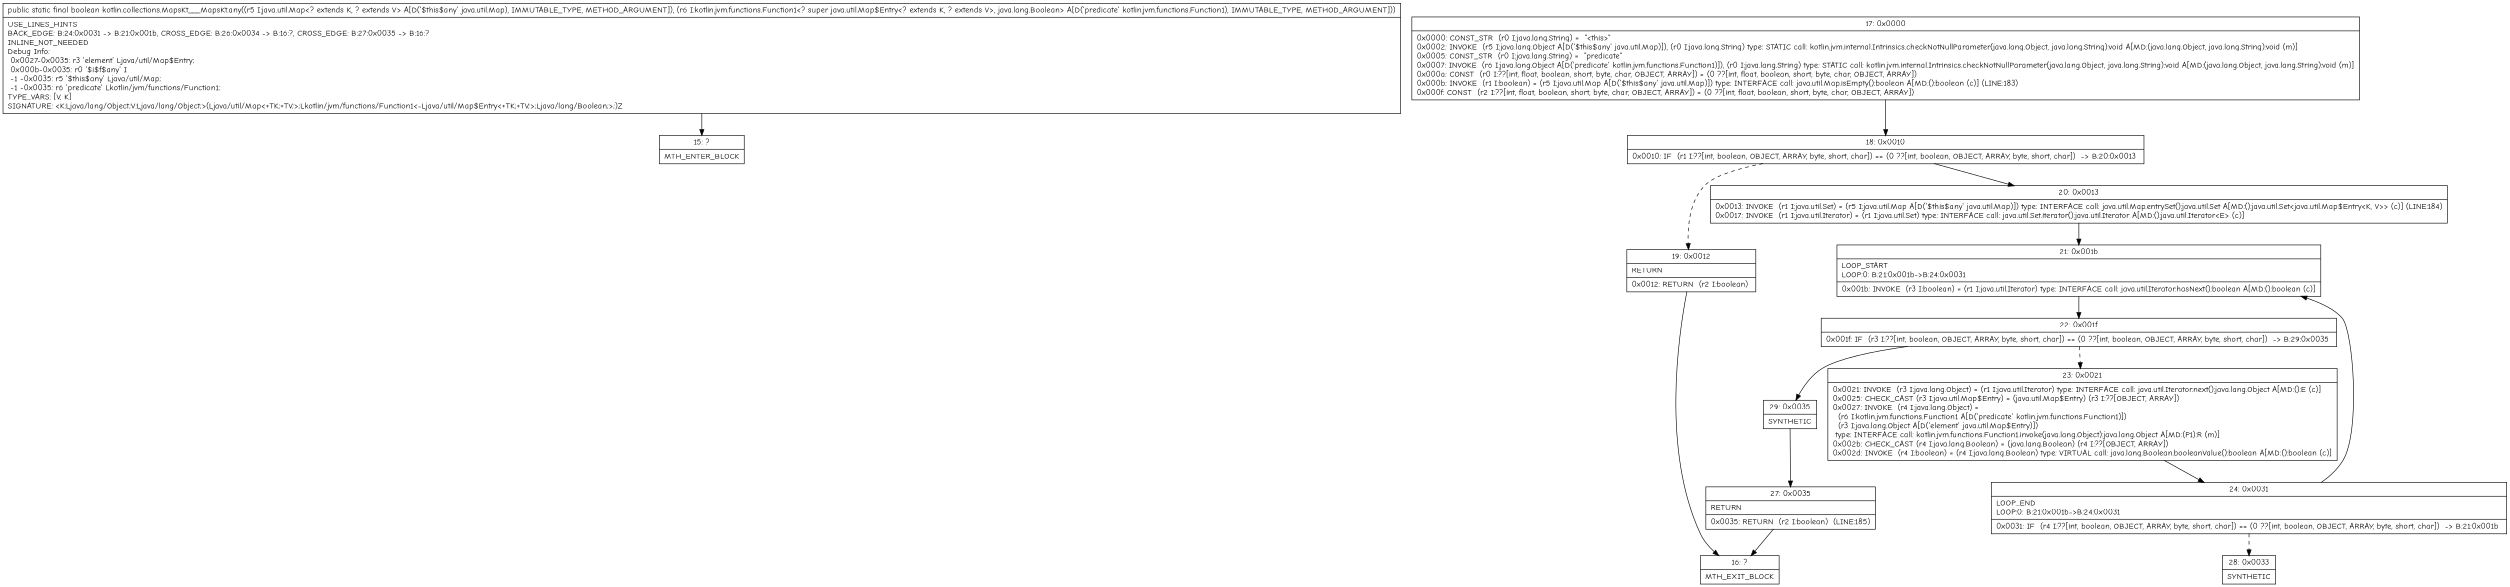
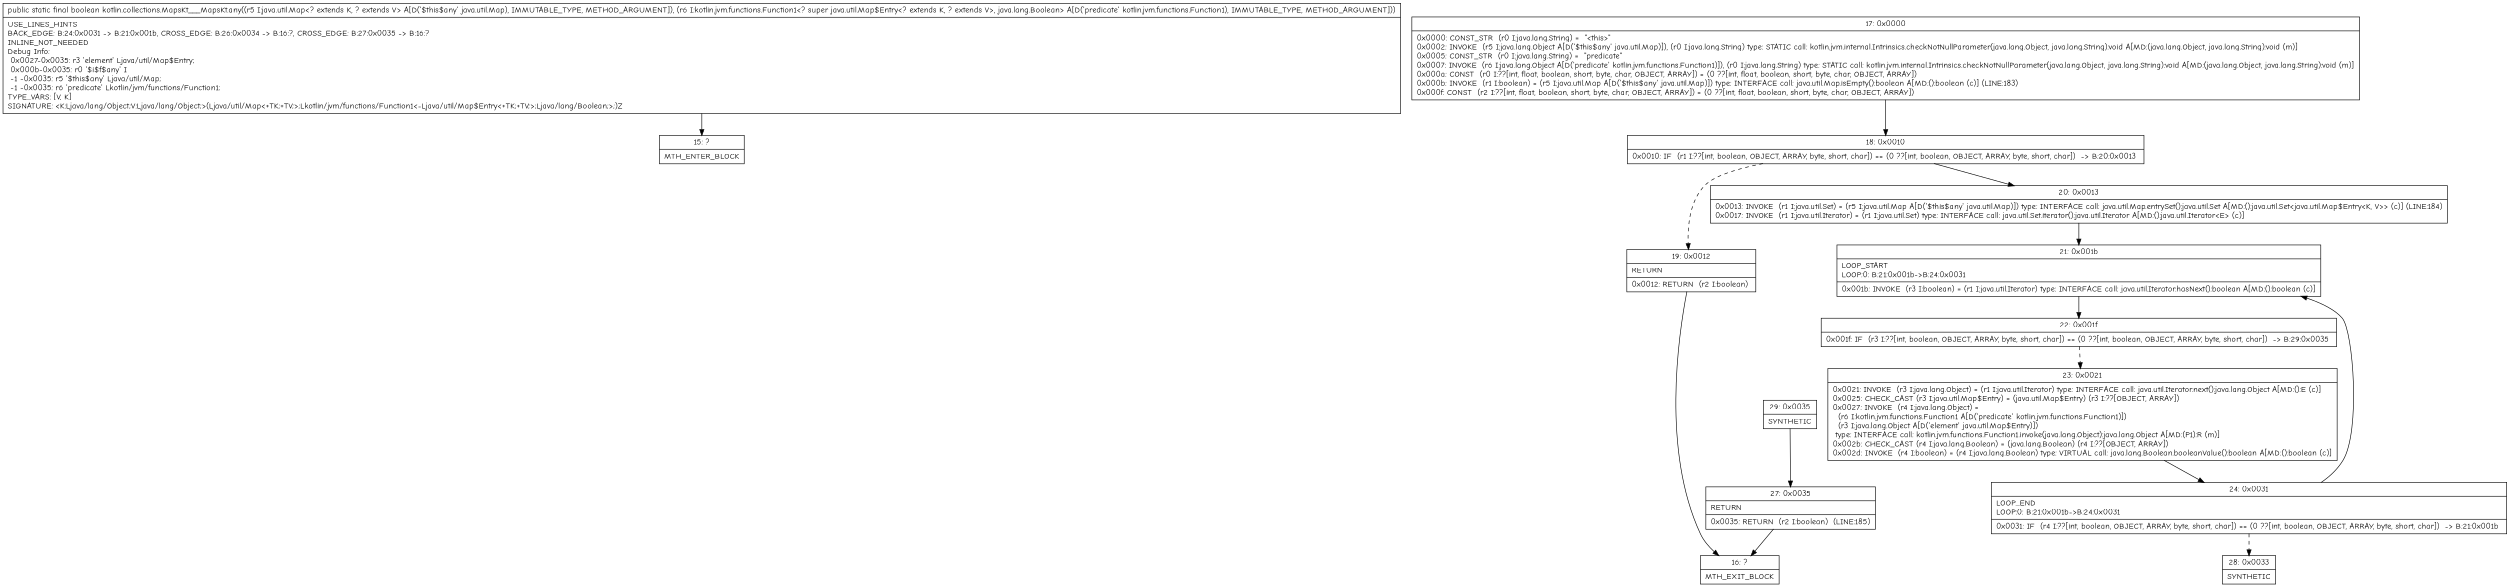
edge "22: 0x001f" -> "29: 0x0035": removed
